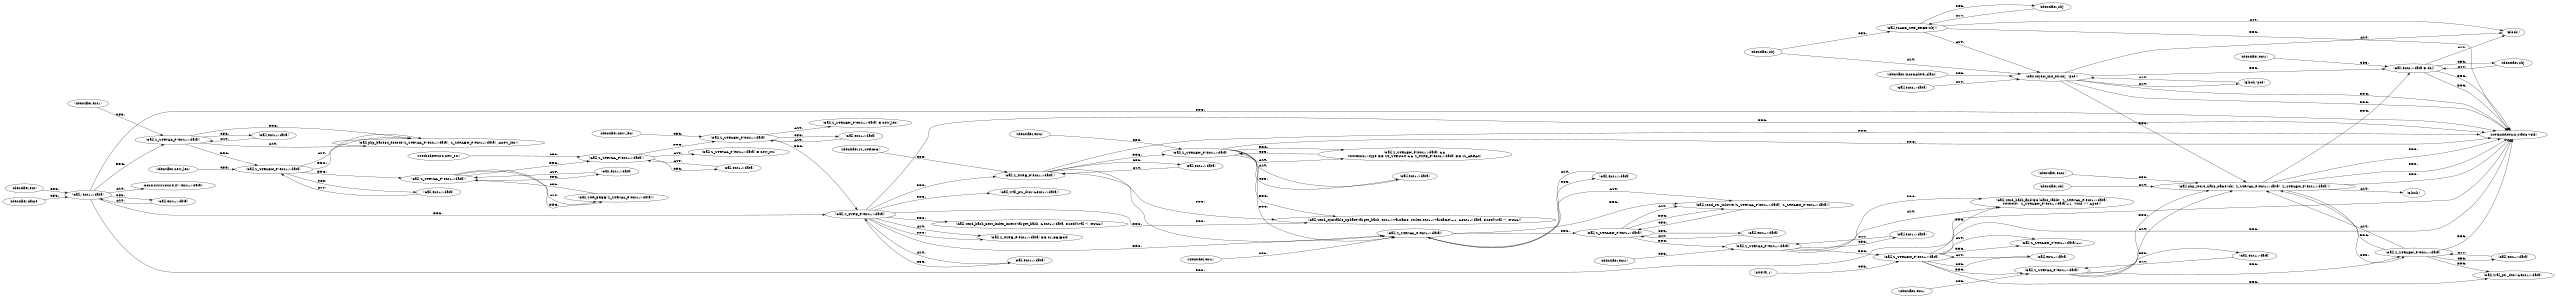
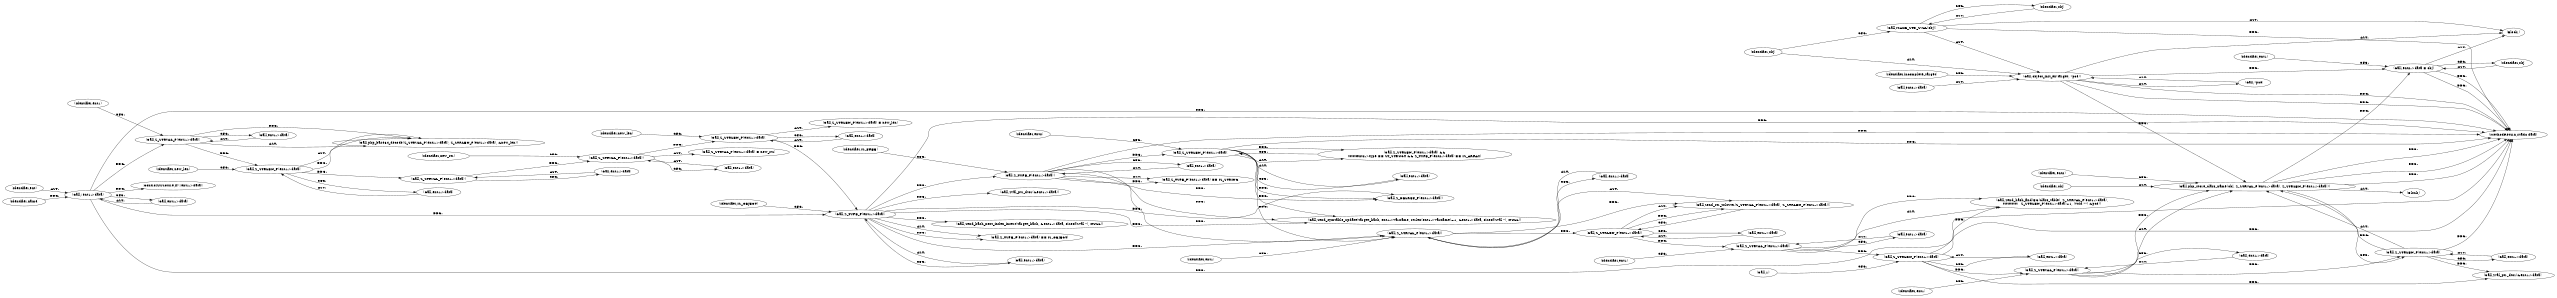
node "(Call,MAKE_STD_FREE(obj))": label "(Call,MAKE_STD_FREE(obj))" -> "(Call,MAKE_STD_ZVAL(obj))"
node "(Identifier,incomplete_class)": label "(Identifier,incomplete_class)" -> "(Identifier,incomplete_target)"
node "(Call,object_init_ex(obj, *pce))": label "(Call,object_init_ex(obj, *pce))" -> "(Call,object_init_ex(target, *pce))"
node "(Block,*pce)": label "(Block,*pce)" -> "(Call,*pce)"
node "(MethodReturn,static void)": label "(MethodReturn,static void)" -> "(MethodReturn,static data)"
node "(Identifier,IS_STRING)": label "(Identifier,IS_STRING)" -> "(Identifier,IS_FREE)"
node "(MethodReturn,new_str)": label "(MethodReturn,new_str)" -> "(Identifier,new_str)"
node "(Call,Z_TYPE_P(ent1->data) == IS_STRING)": added
edge "(Identifier,ent)" -> "(Call,!ent1->data)": label "CFG: " -> "AST: "
edge "(Call,!ent1->data)" -> "(ControlStructure,if (!ent1->data))": label "AST: " -> "DDG: "
edge "(Identifier,name)" -> "(Call,!ent1->data)": label "CFG: " -> "DDG: "
node "(Call,STR_FREE(Z_STRVAL_P(ent1->data)))": removed
node "(Call,Z_DELREF_P(ent1->data))": added
node "(Identifier,IS_OBJECT)": added
node "(Call,Z_STRLEN_P(ent1->data)+1)": removed
node "(Literal,1)": label "(Literal,1)" -> "(Call,1)"
